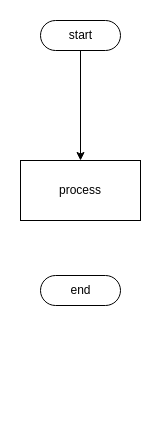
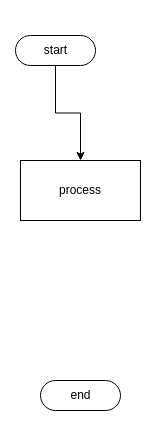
node "start": moved (81, 36) -> (56, 51)
node "end": moved (81, 291) -> (81, 396)
